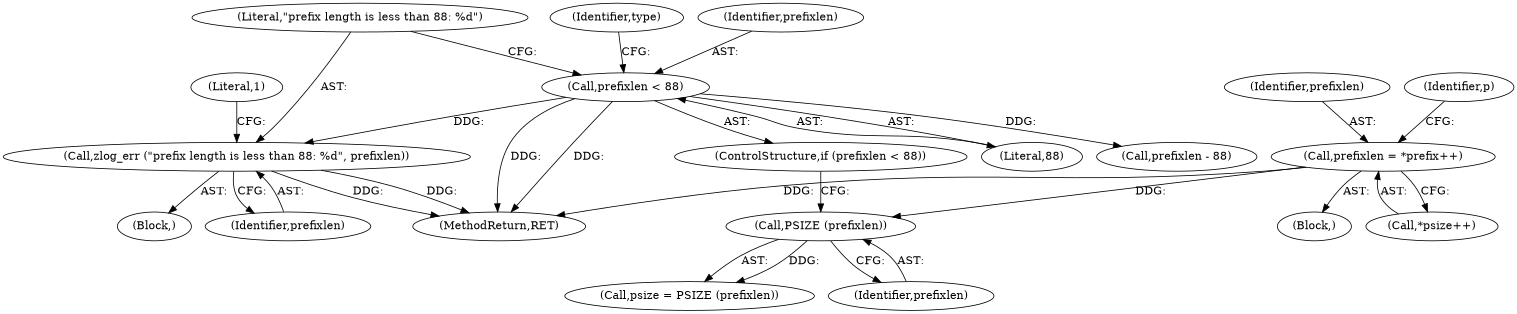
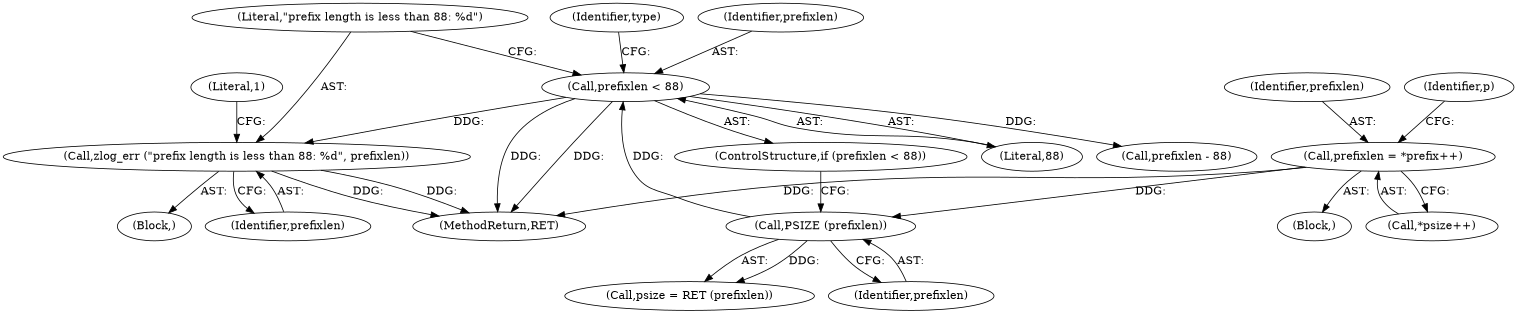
edge "(Call,PSIZE (prefixlen))" -> "(Call,prefixlen < 88)": added, label "DDG:"
node "(Call,psize = PSIZE (prefixlen))": label "(Call,psize = PSIZE (prefixlen))" -> "(Call,psize = RET (prefixlen))"
